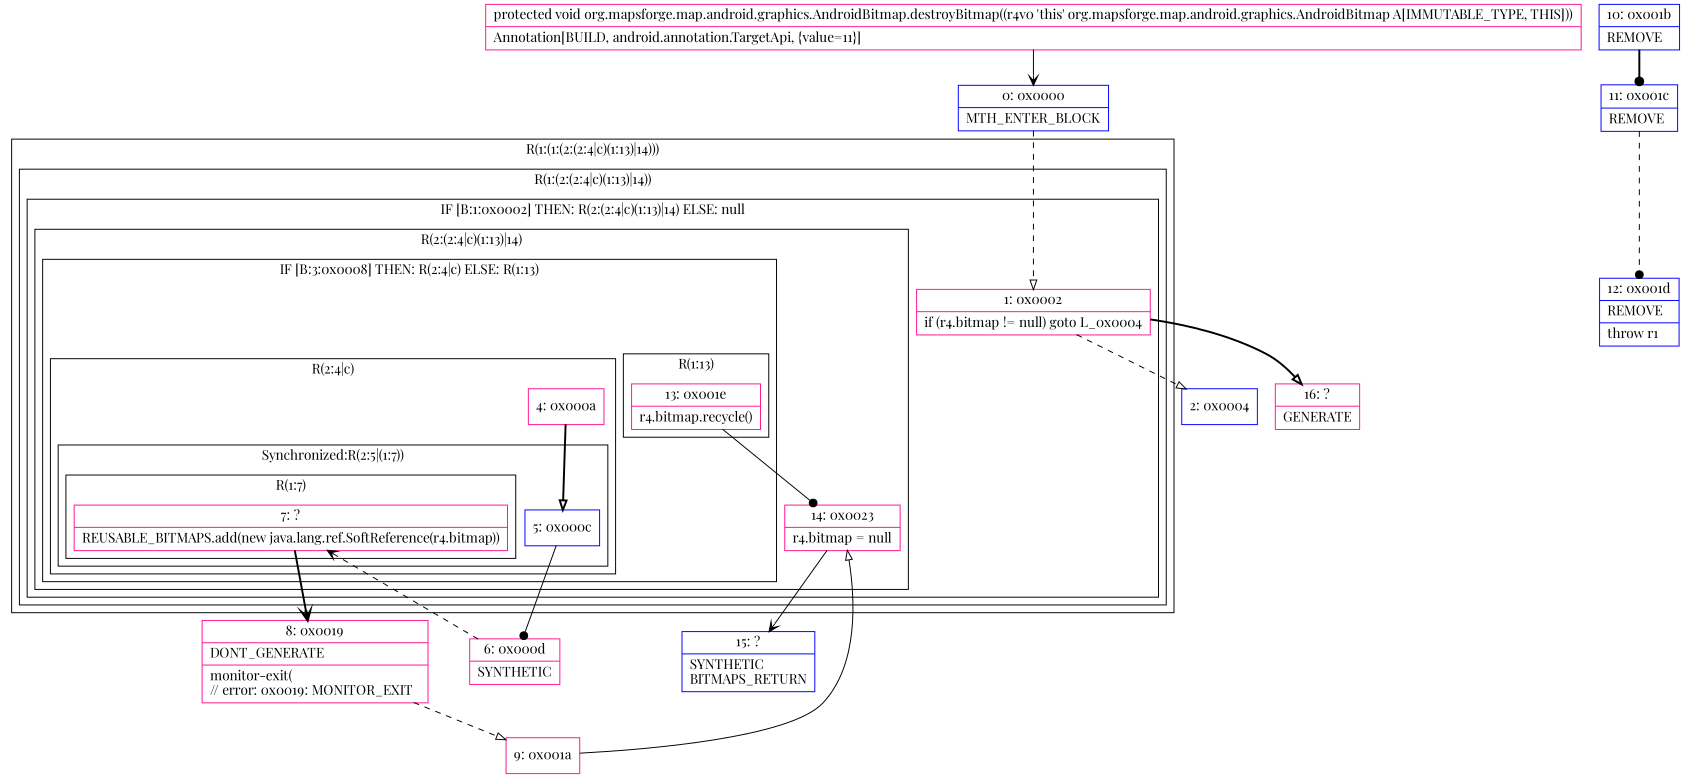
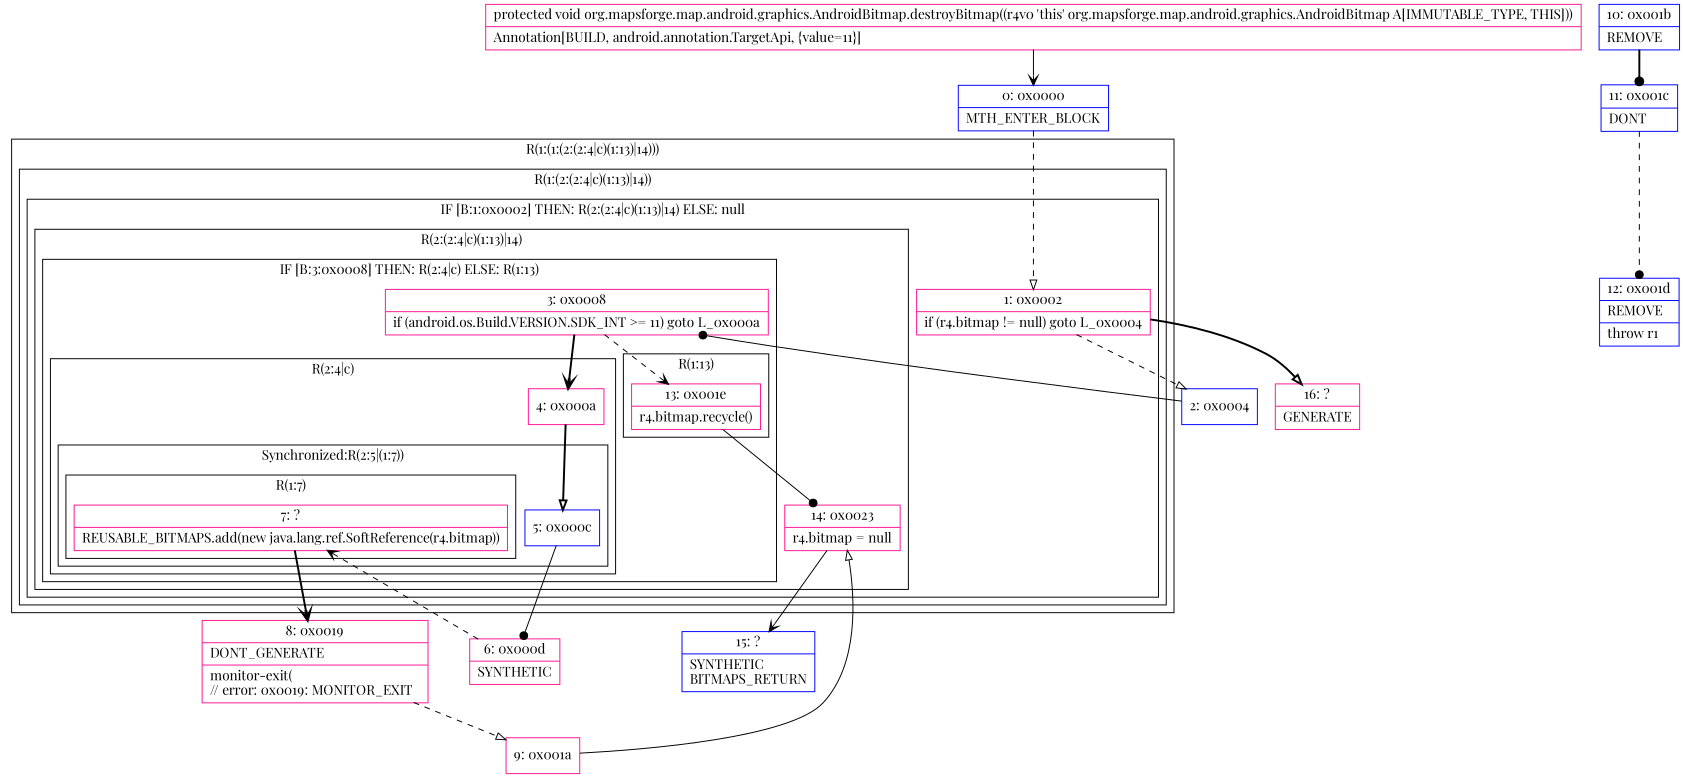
node "11: 0x001c": text "REMOVE" -> "DONT"
node "3: 0x0008": added
